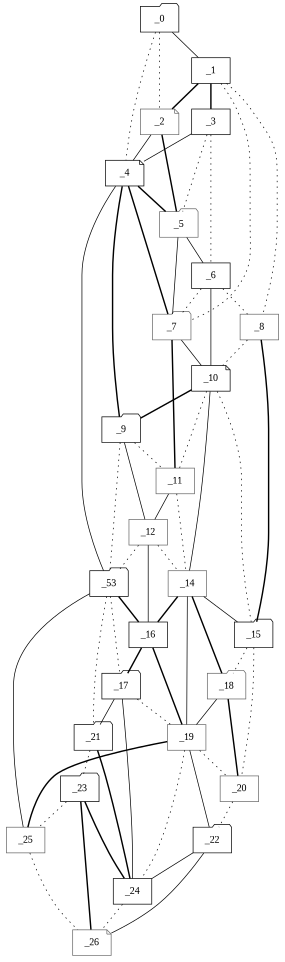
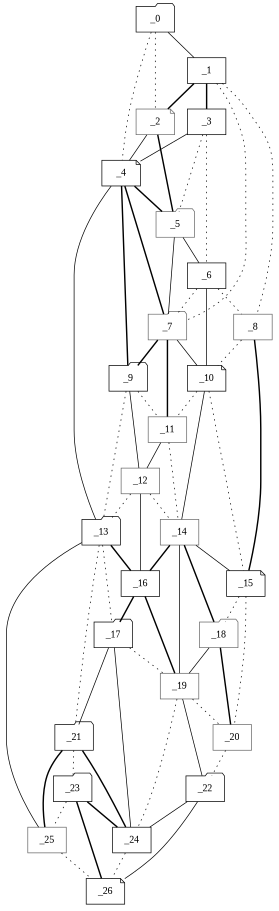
edge "_10" -- "_9": now "_7" -- "_9"
node "_53": label "_53" -> "_13"
node "_15": shape folder -> note
edge "_19" -- "_25": now "_21" -- "_25"
node "_26": color gray40 -> black
